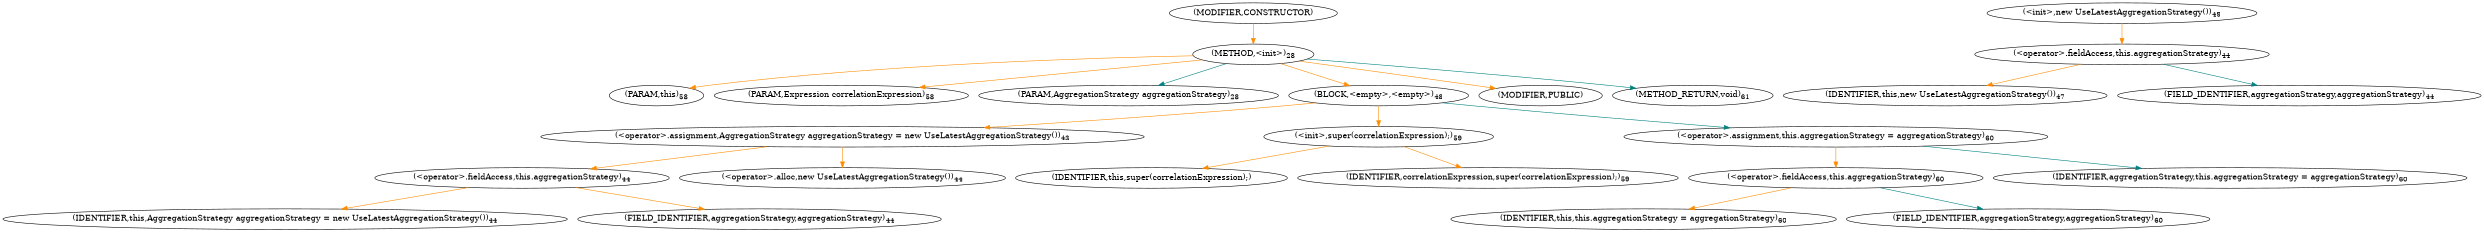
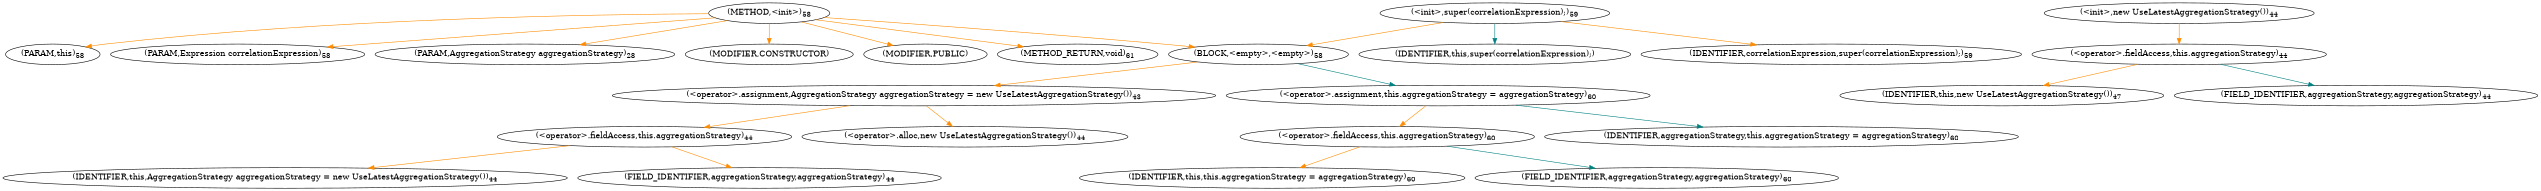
node "(<init>,new UseLatestAggregationStrategy())": text "49" -> "44"
edge "(MODIFIER,CONSTRUCTOR)" -> "(METHOD,<init>)": reversed
node "(METHOD,<init>)": text "28" -> "58"
edge "(METHOD,<init>)" -> "(METHOD_RETURN,void)": color teal -> darkorange
edge "(METHOD,<init>)" -> "(PARAM,AggregationStrategy aggregationStrategy)": color teal -> darkorange
node "(BLOCK,<empty>,<empty>)": text "48" -> "58"
edge "(BLOCK,<empty>,<empty>)" -> "(<init>,super(correlationExpression);)": reversed
edge "(<init>,super(correlationExpression);)" -> "(IDENTIFIER,this,super(correlationExpression);)": color darkorange -> teal
